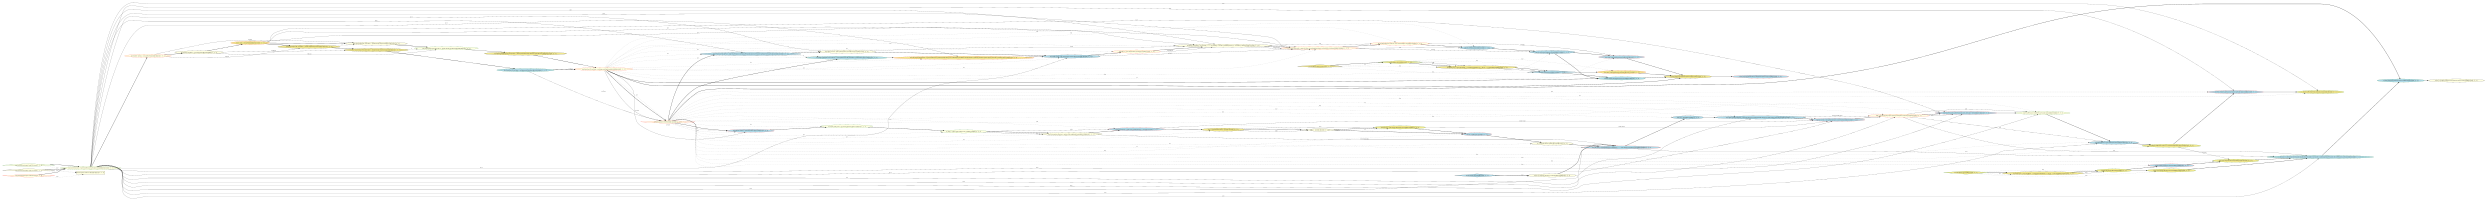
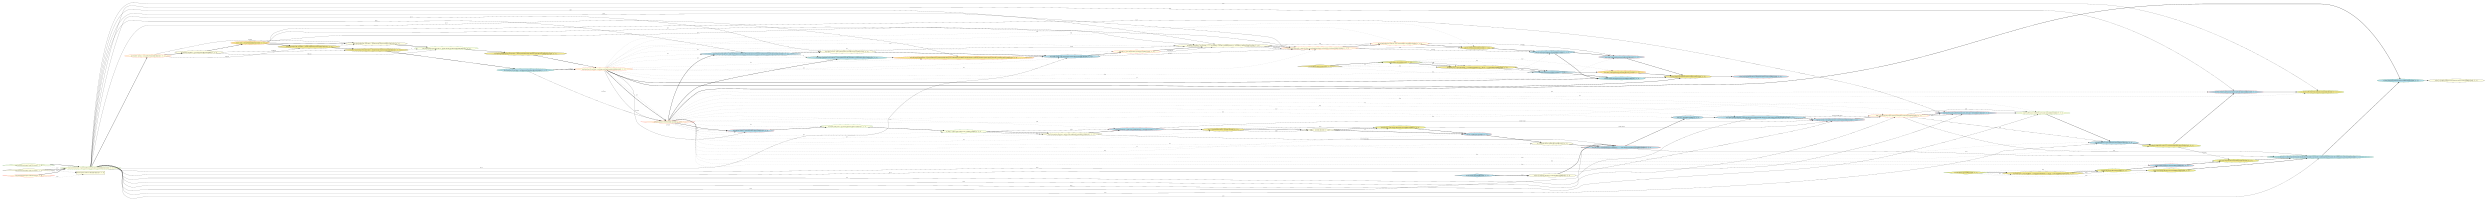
node "newVol.setPath(uuid)@@@20@@@['1', '1', '0']": fillcolor lightblue -> khaki
